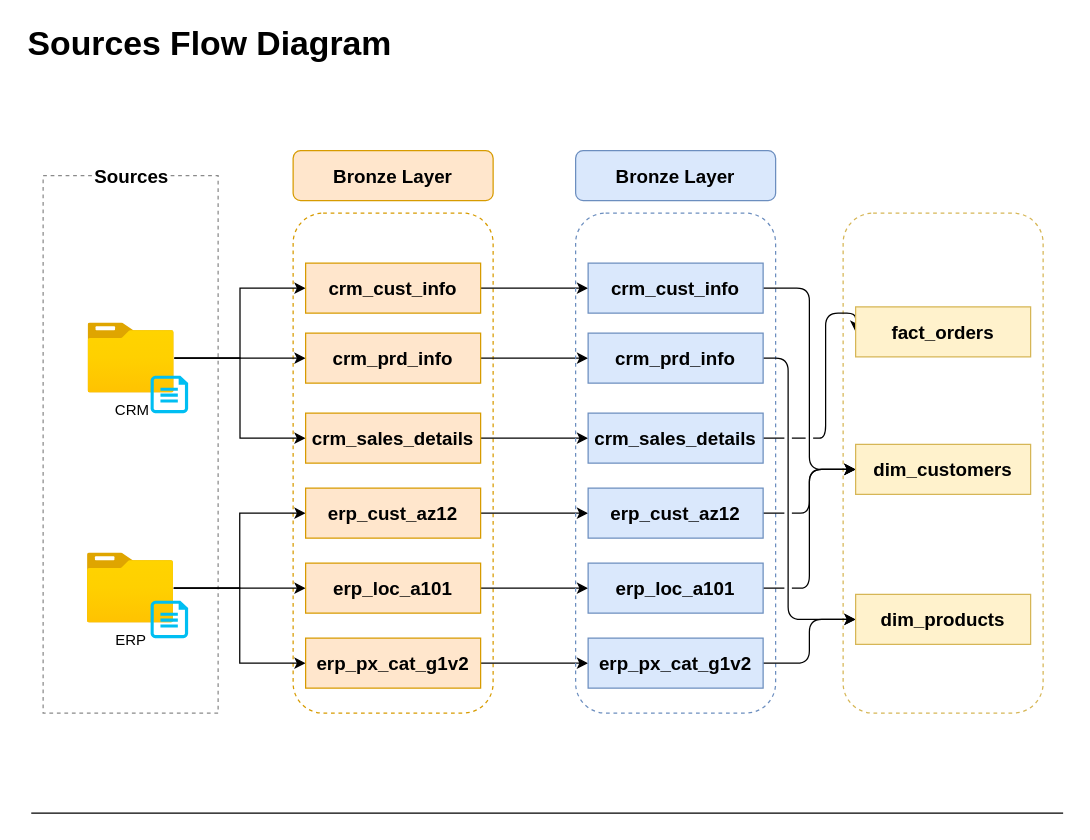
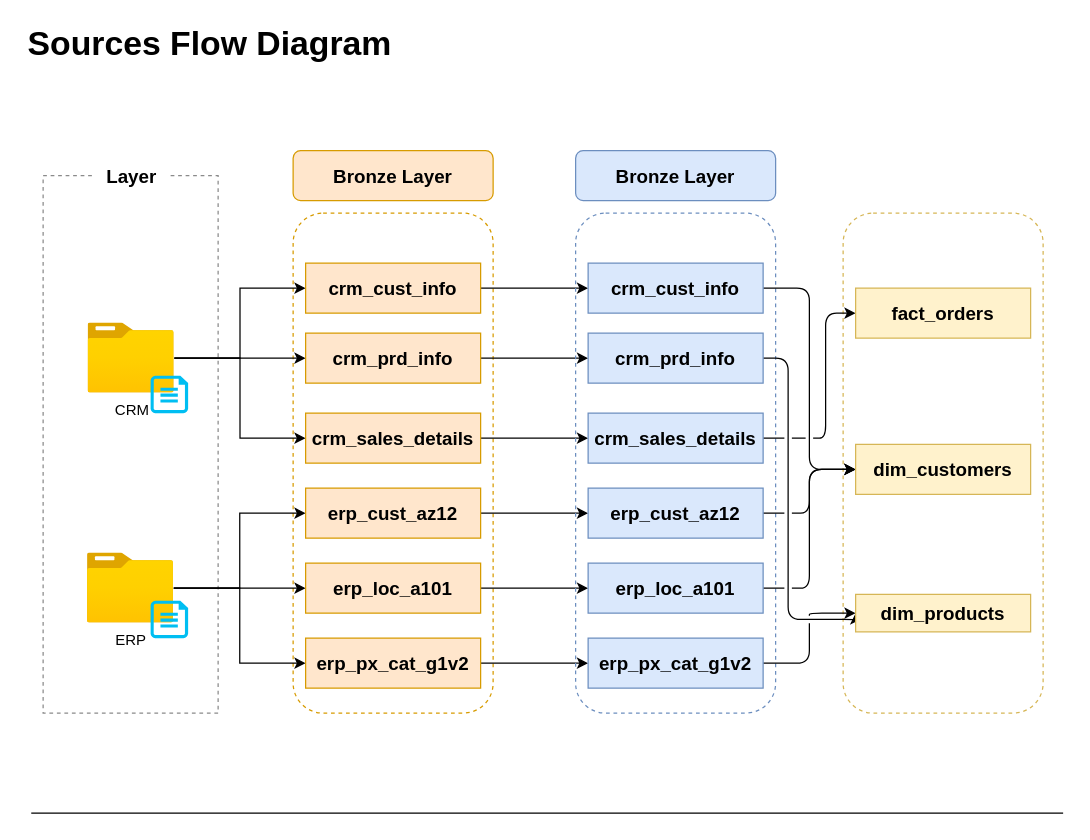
node "Sources": label "Sources" -> "Layer"
node "fact_orders": moved (943, 332) -> (943, 313)
node "dim_products": size 175x50 -> 175x38
